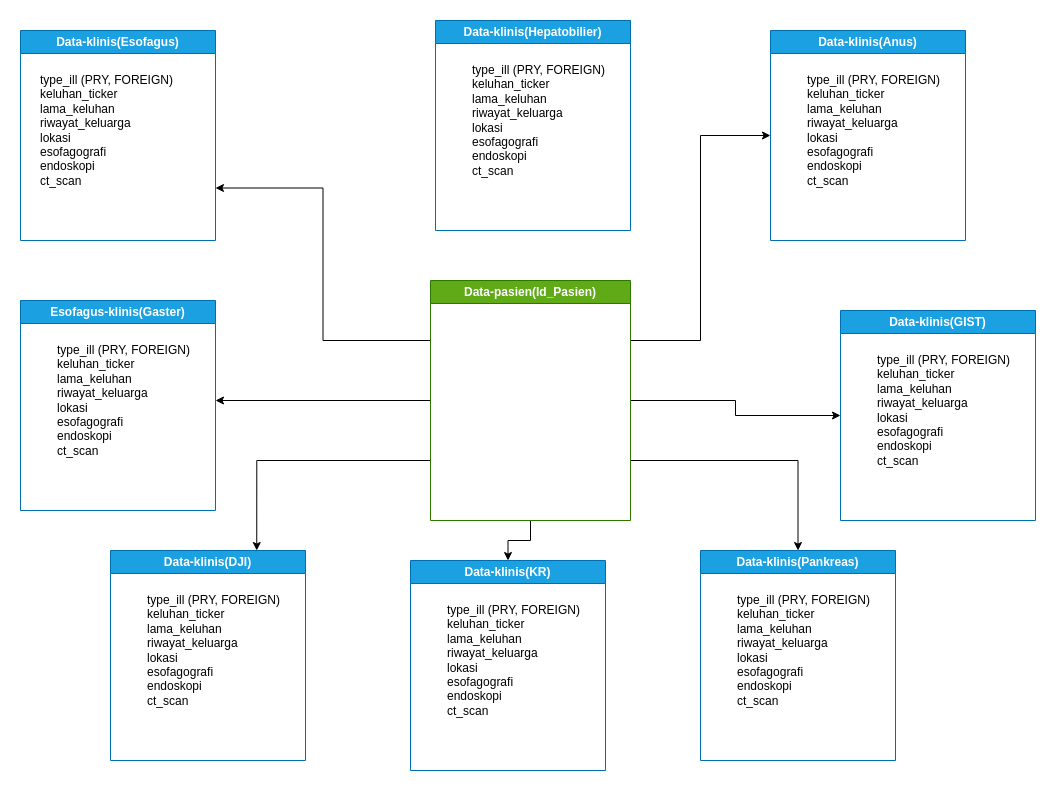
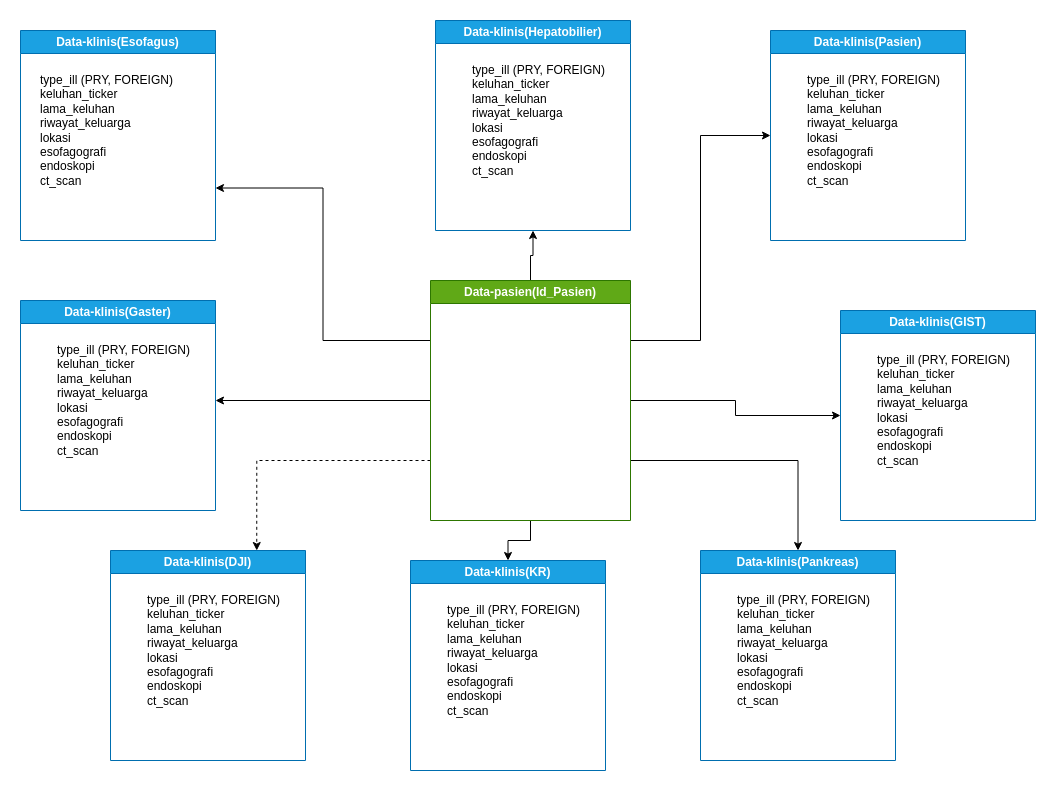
node "Data-klinis(Anus)": label "Data-klinis(Anus)" -> "Data-klinis(Pasien)"
edge "Data-pasien(Id_Pasien)" -> "Data-klinis(Hepatobilier)": added
node "Esofagus-klinis(Gaster)": label "Esofagus-klinis(Gaster)" -> "Data-klinis(Gaster)"
edge "Data-pasien(Id_Pasien)" -> "Data-klinis(DJI)": style solid -> dashed
